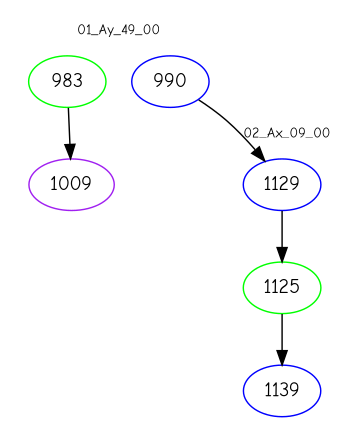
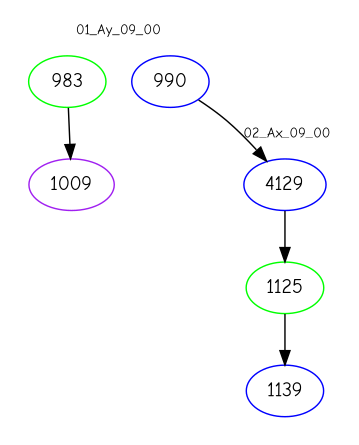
cluster "01_Ay_49_00": label "01_Ay_49_00" -> "01_Ay_09_00"
node "1129": label "1129" -> "4129"
